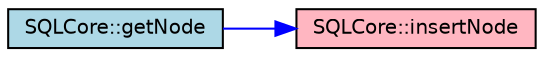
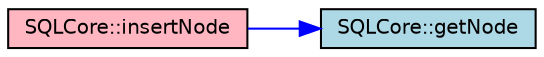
edge "SQLCore::getNode" -> "SQLCore::insertNode": reversed
